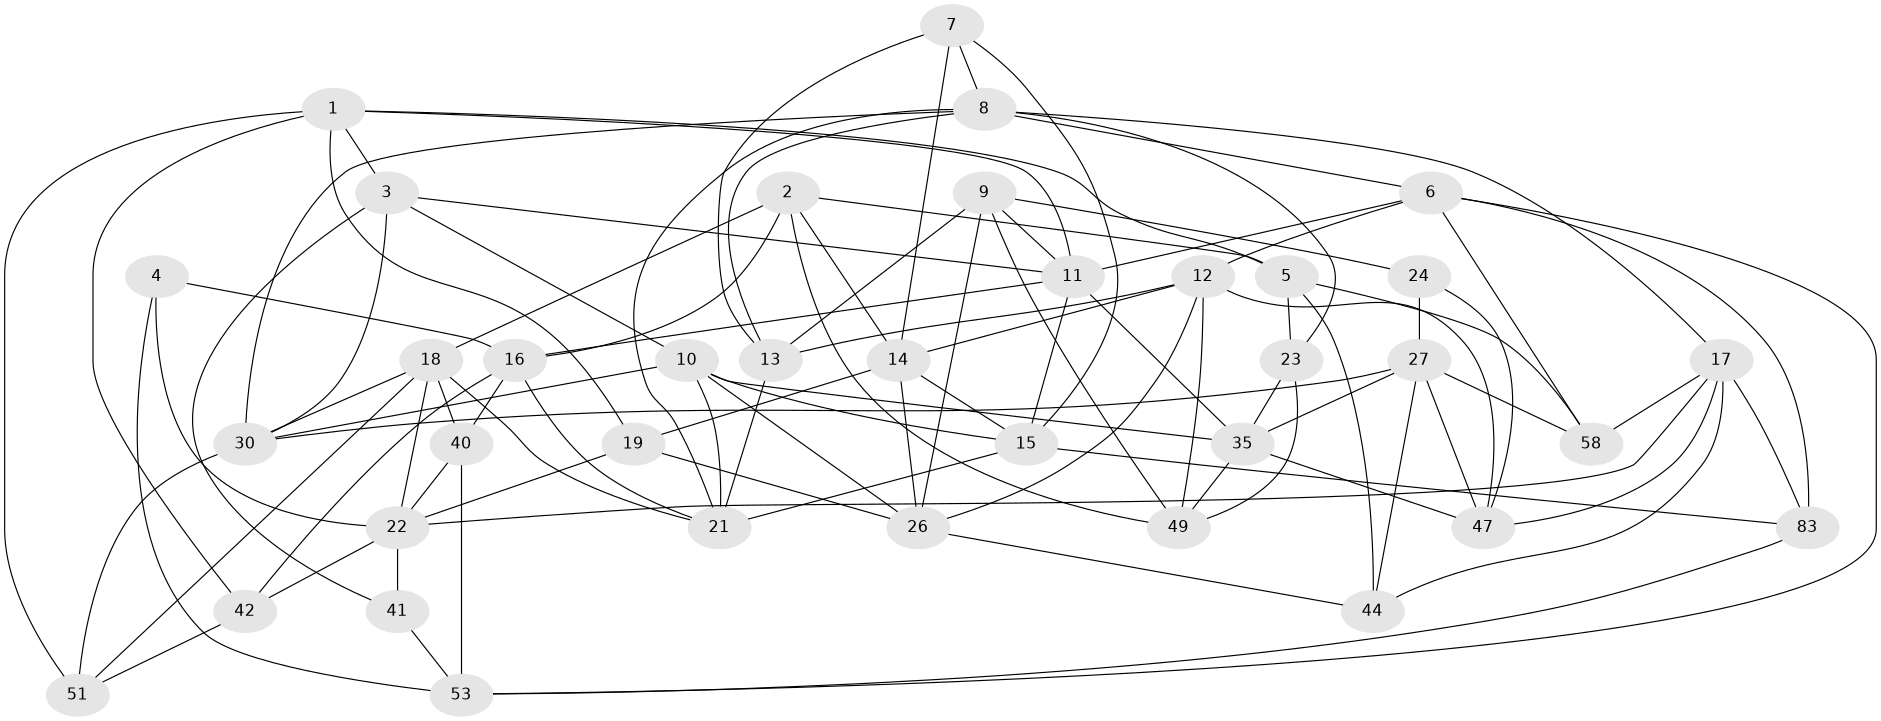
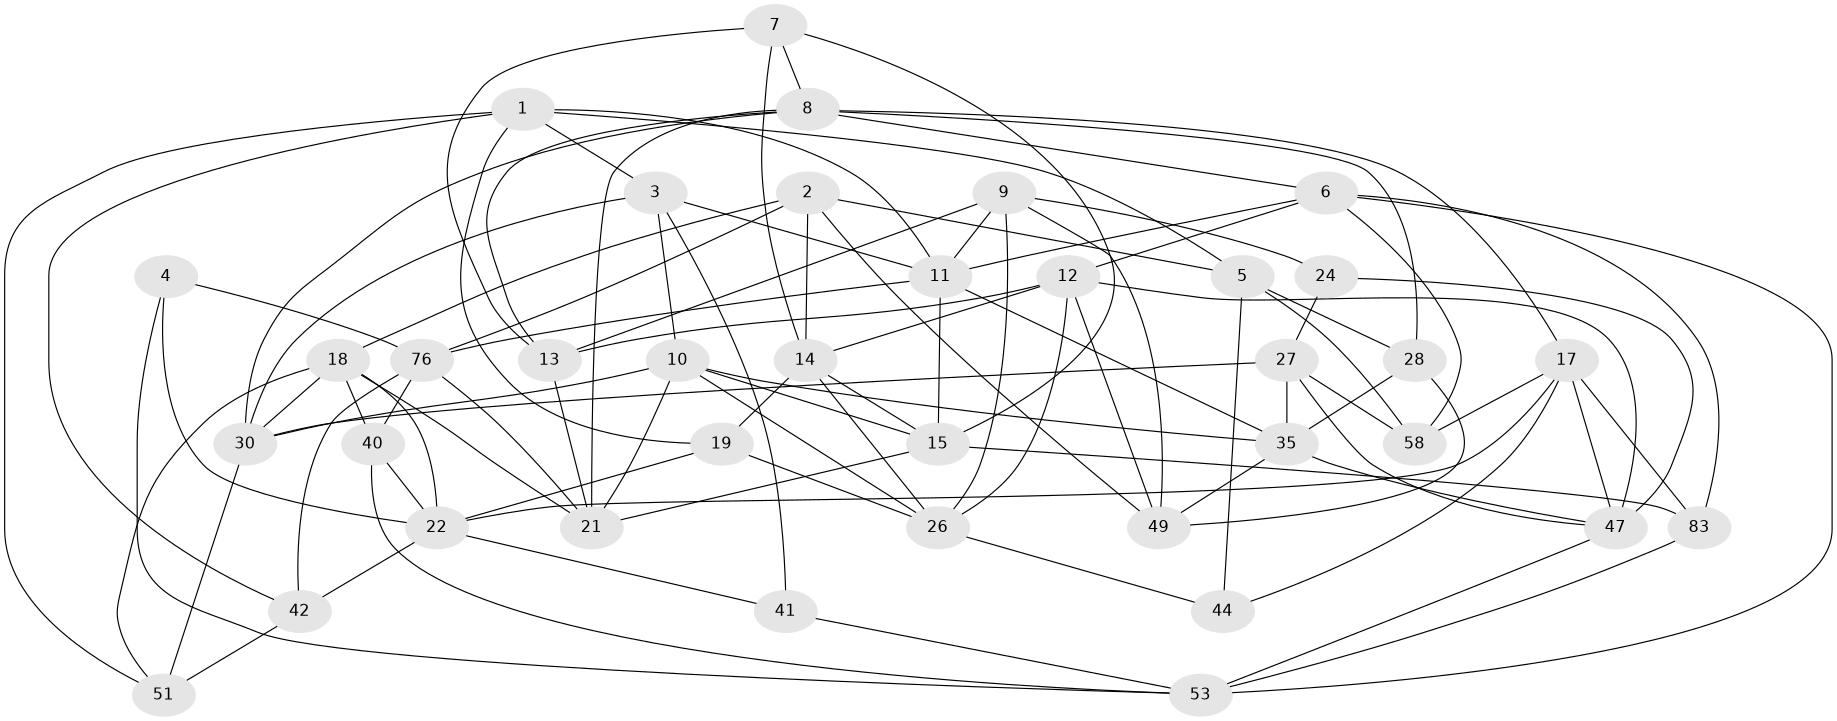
node "16": label "16" -> "76"
node "23": label "23" -> "28"
edge "27" -- "44": removed
edge "47" -- "53": added
